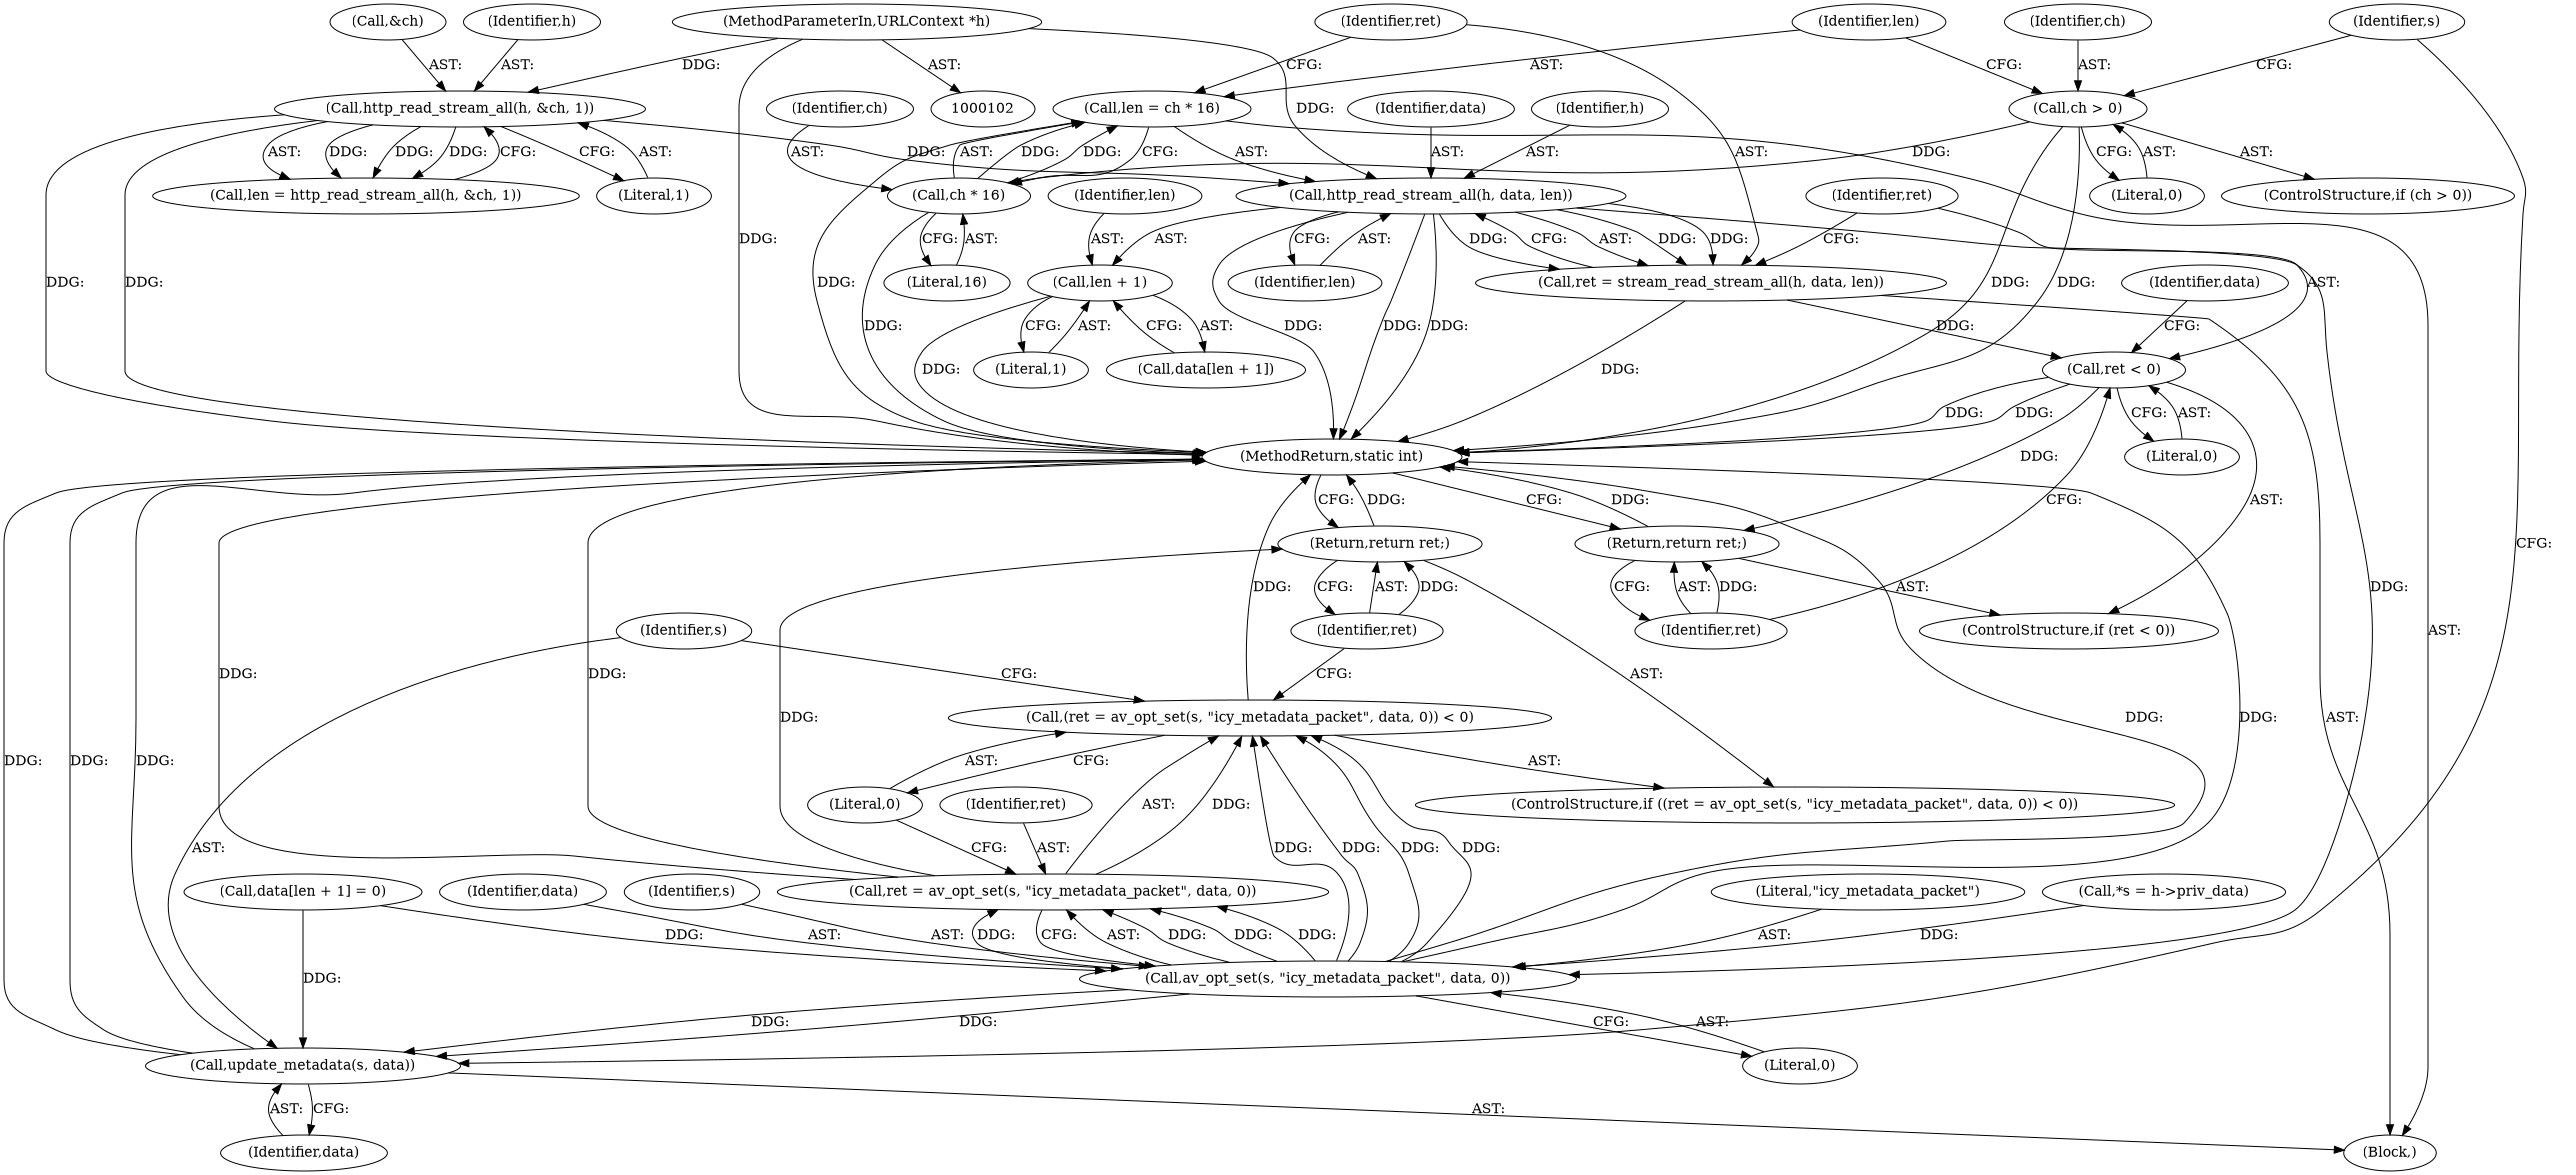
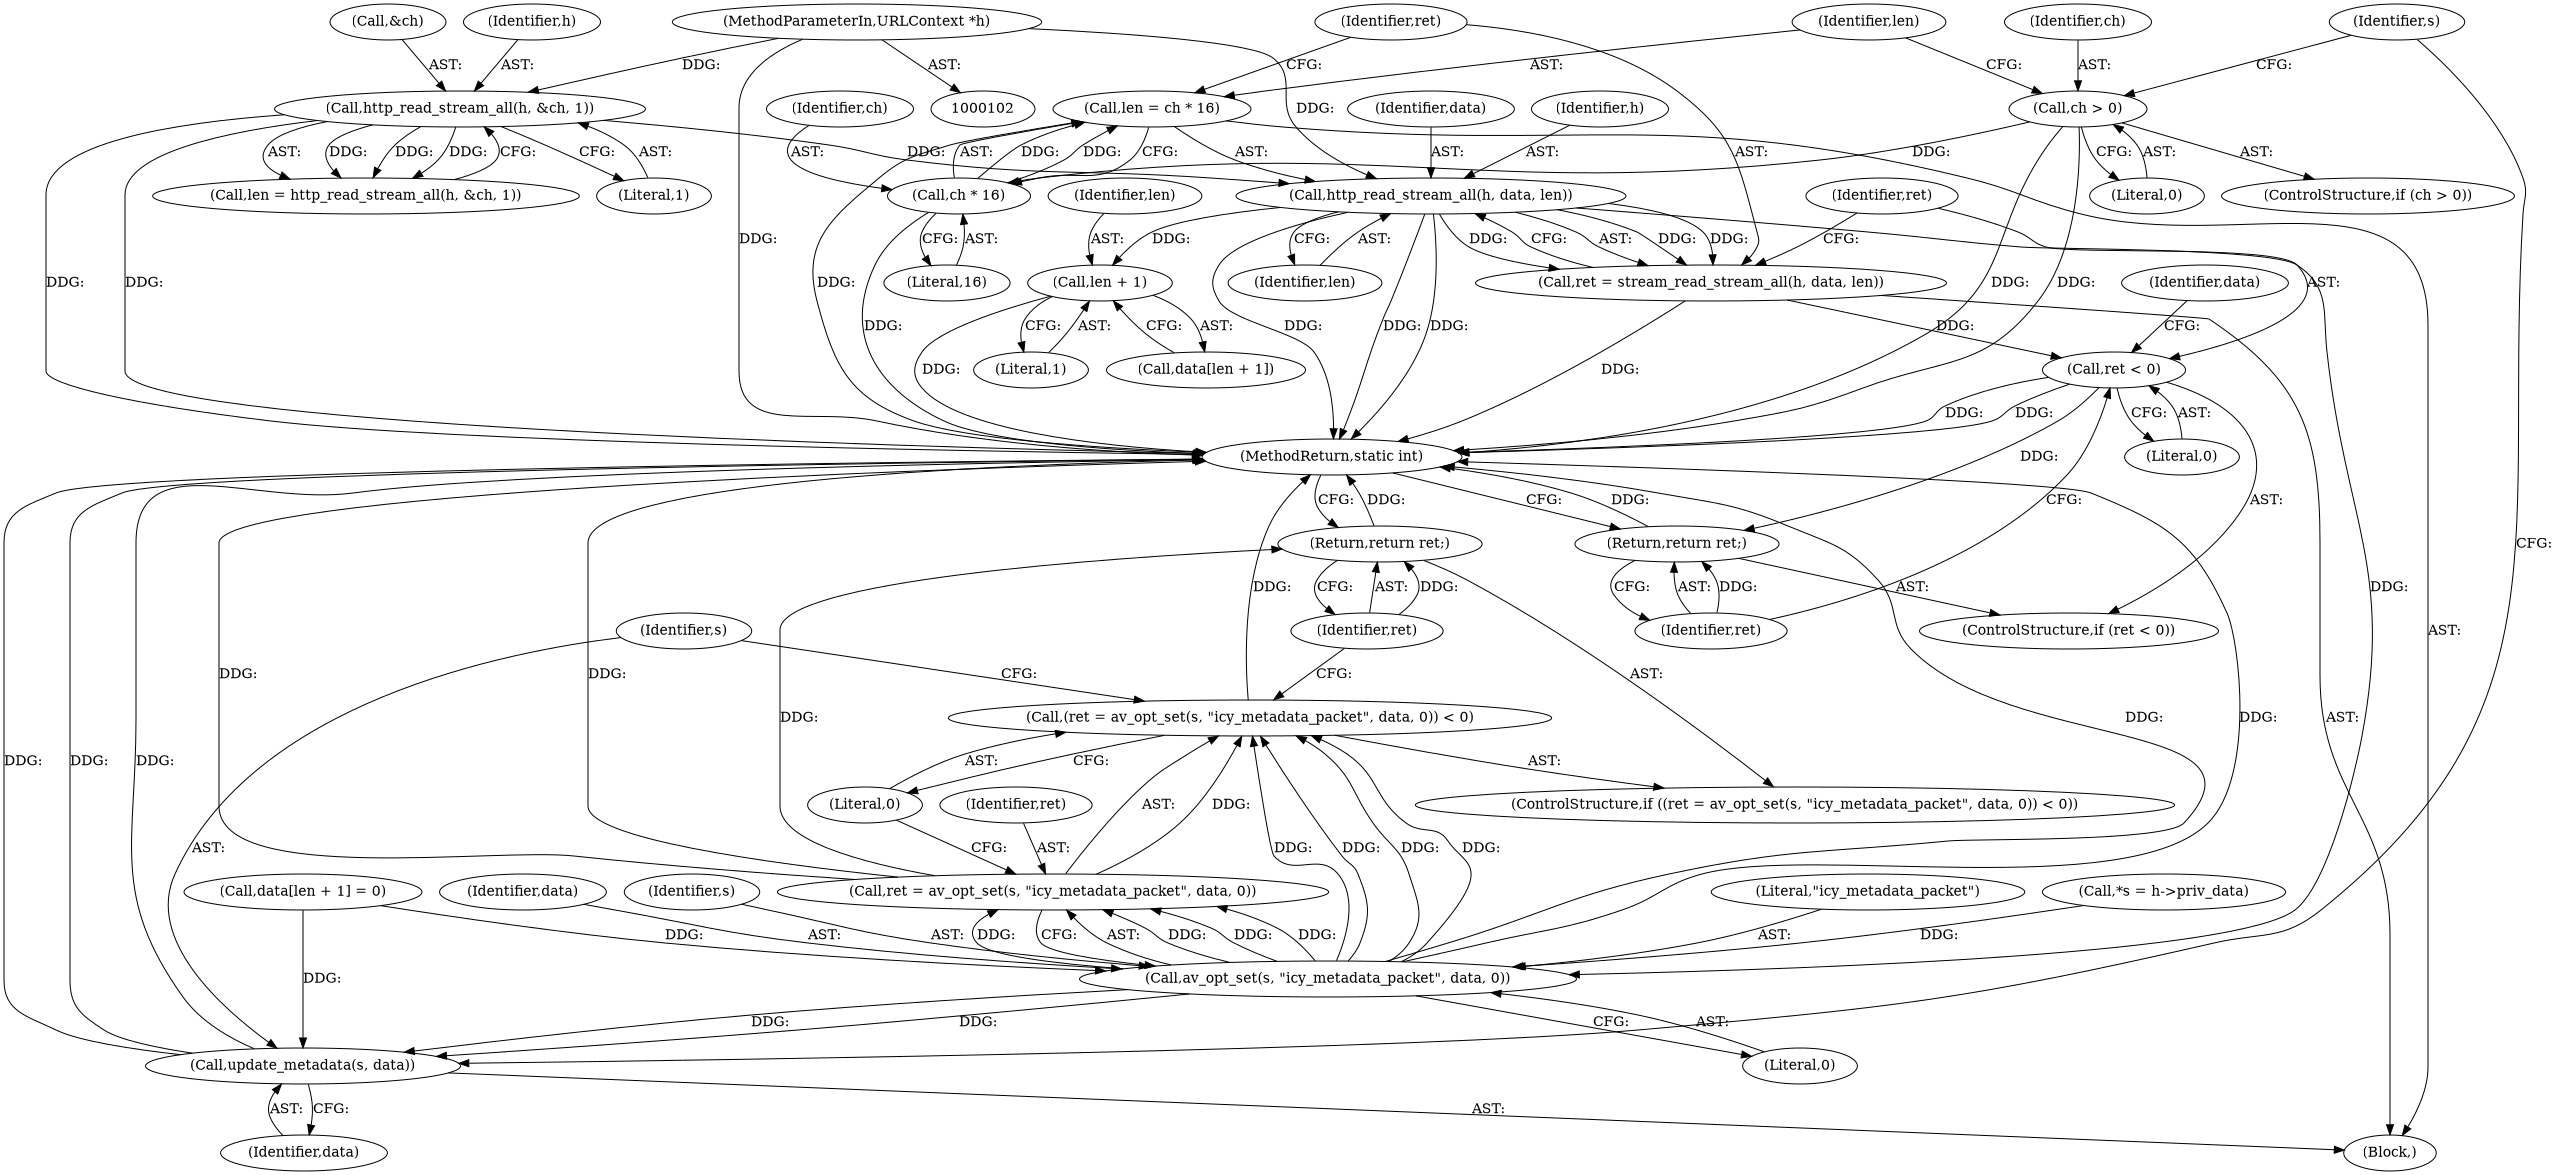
edge "(Call,http_read_stream_all(h, data, len))" -> "(Call,len + 1)": label "AST: " -> "DDG: "
